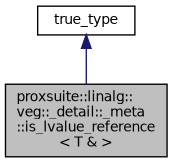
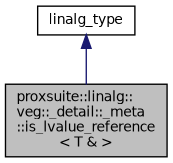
node "true_type": label "true_type" -> "linalg_type"
